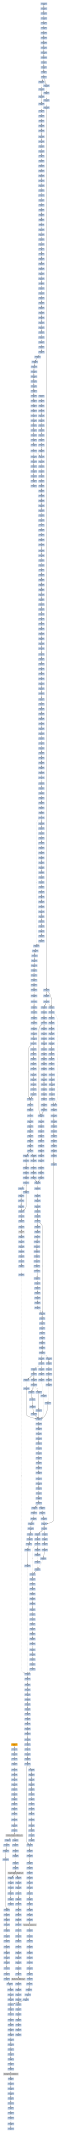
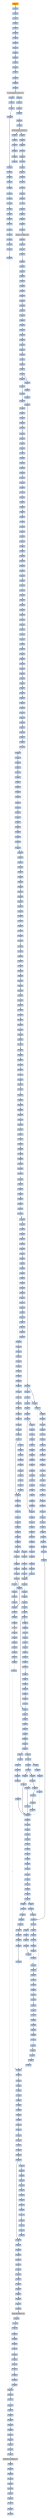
node "0x004226d2 leal": added
node "0x004227c4 movl": added
